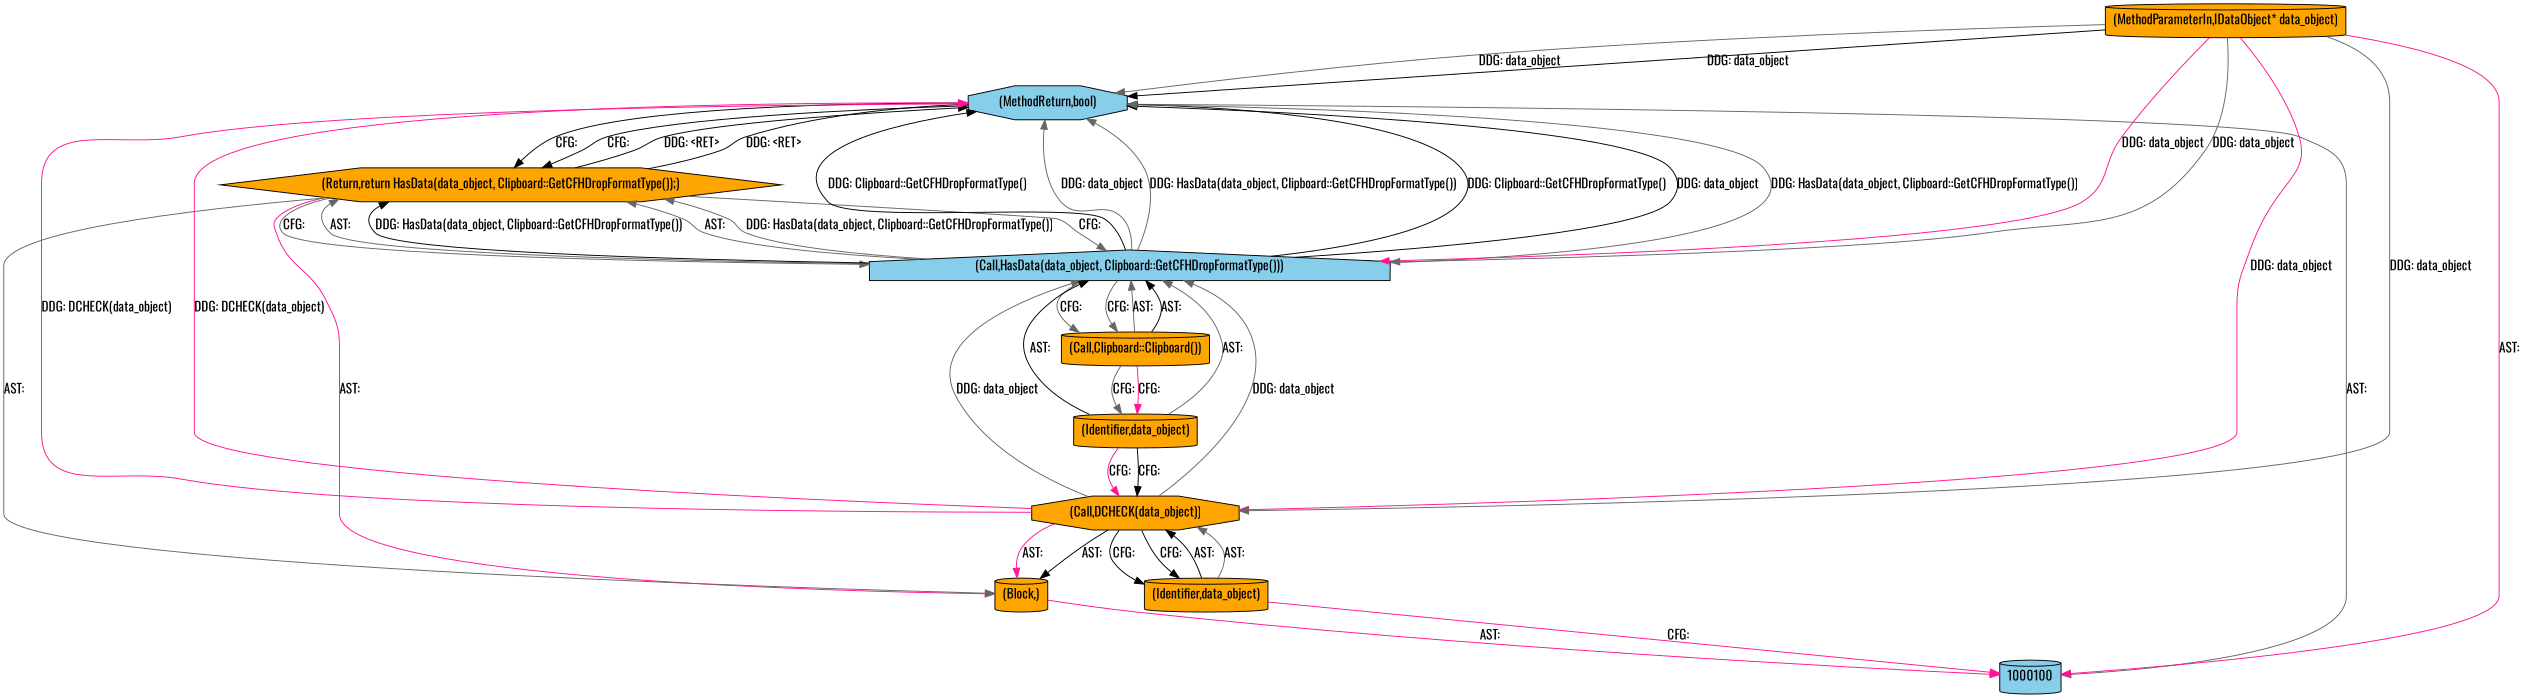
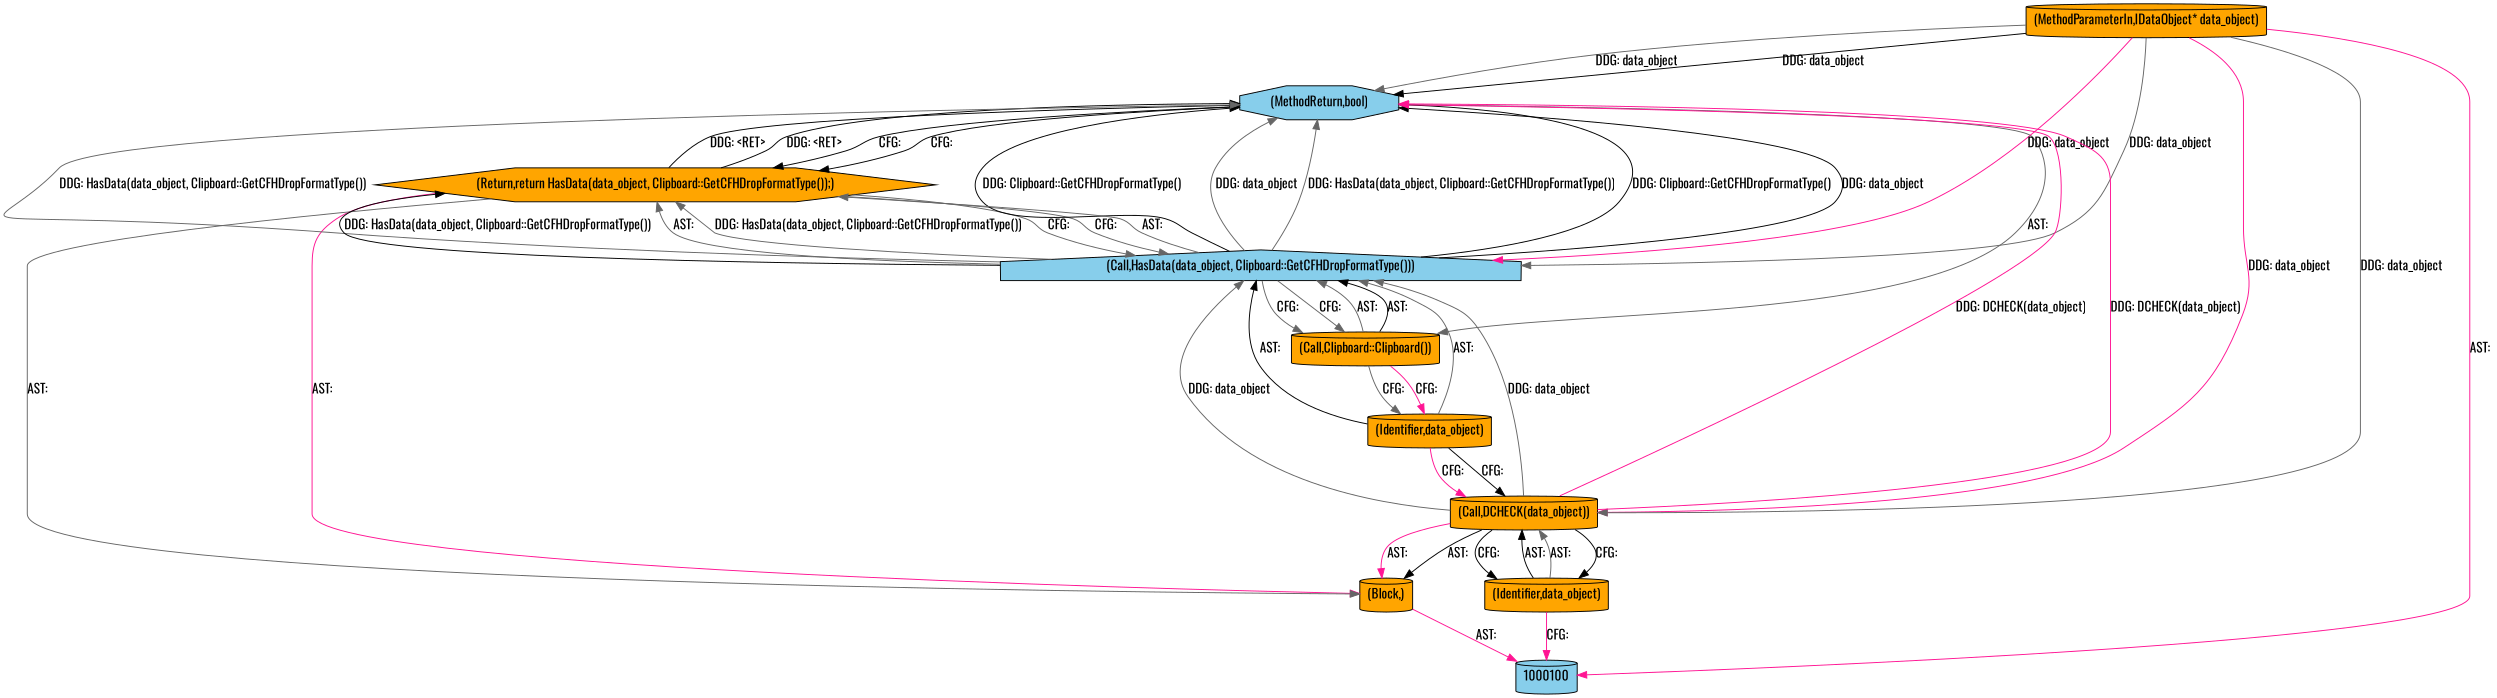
edge "(MethodReturn,bool)" -> "1000100": now "(MethodReturn,bool)" -> "(Call,Clipboard::Clipboard())"
node "(Call,DCHECK(data_object))": shape octagon -> cylinder
